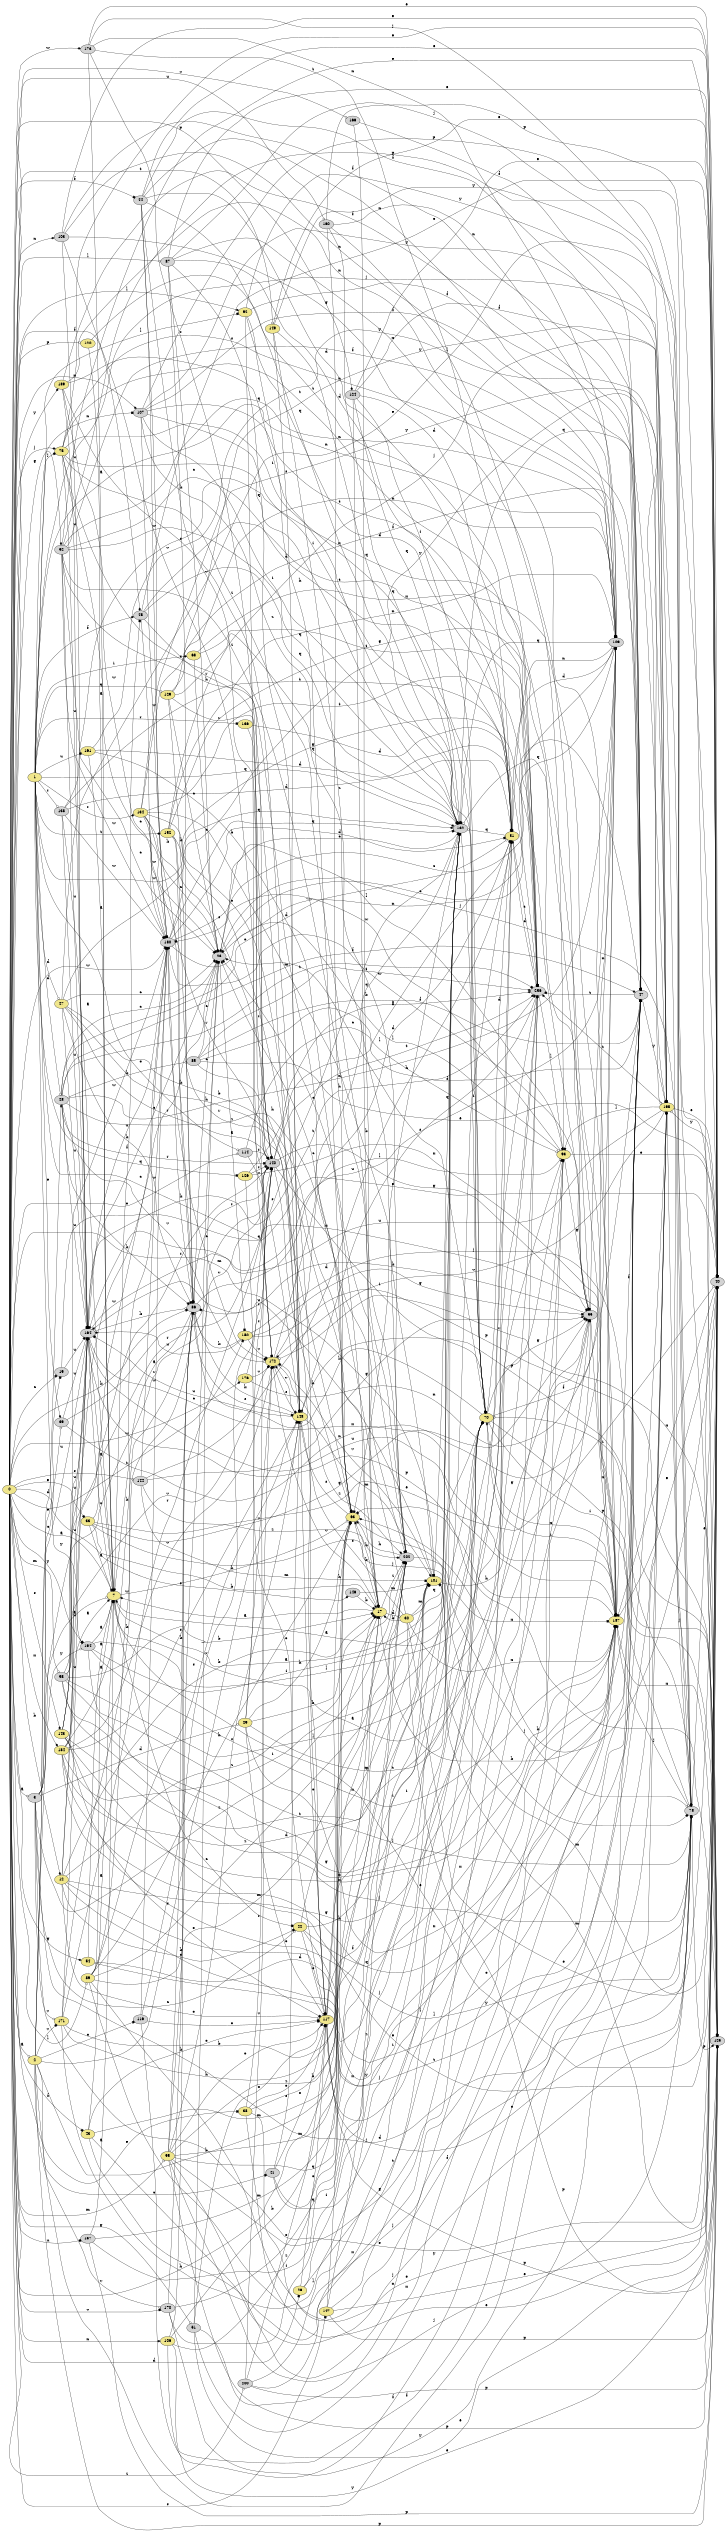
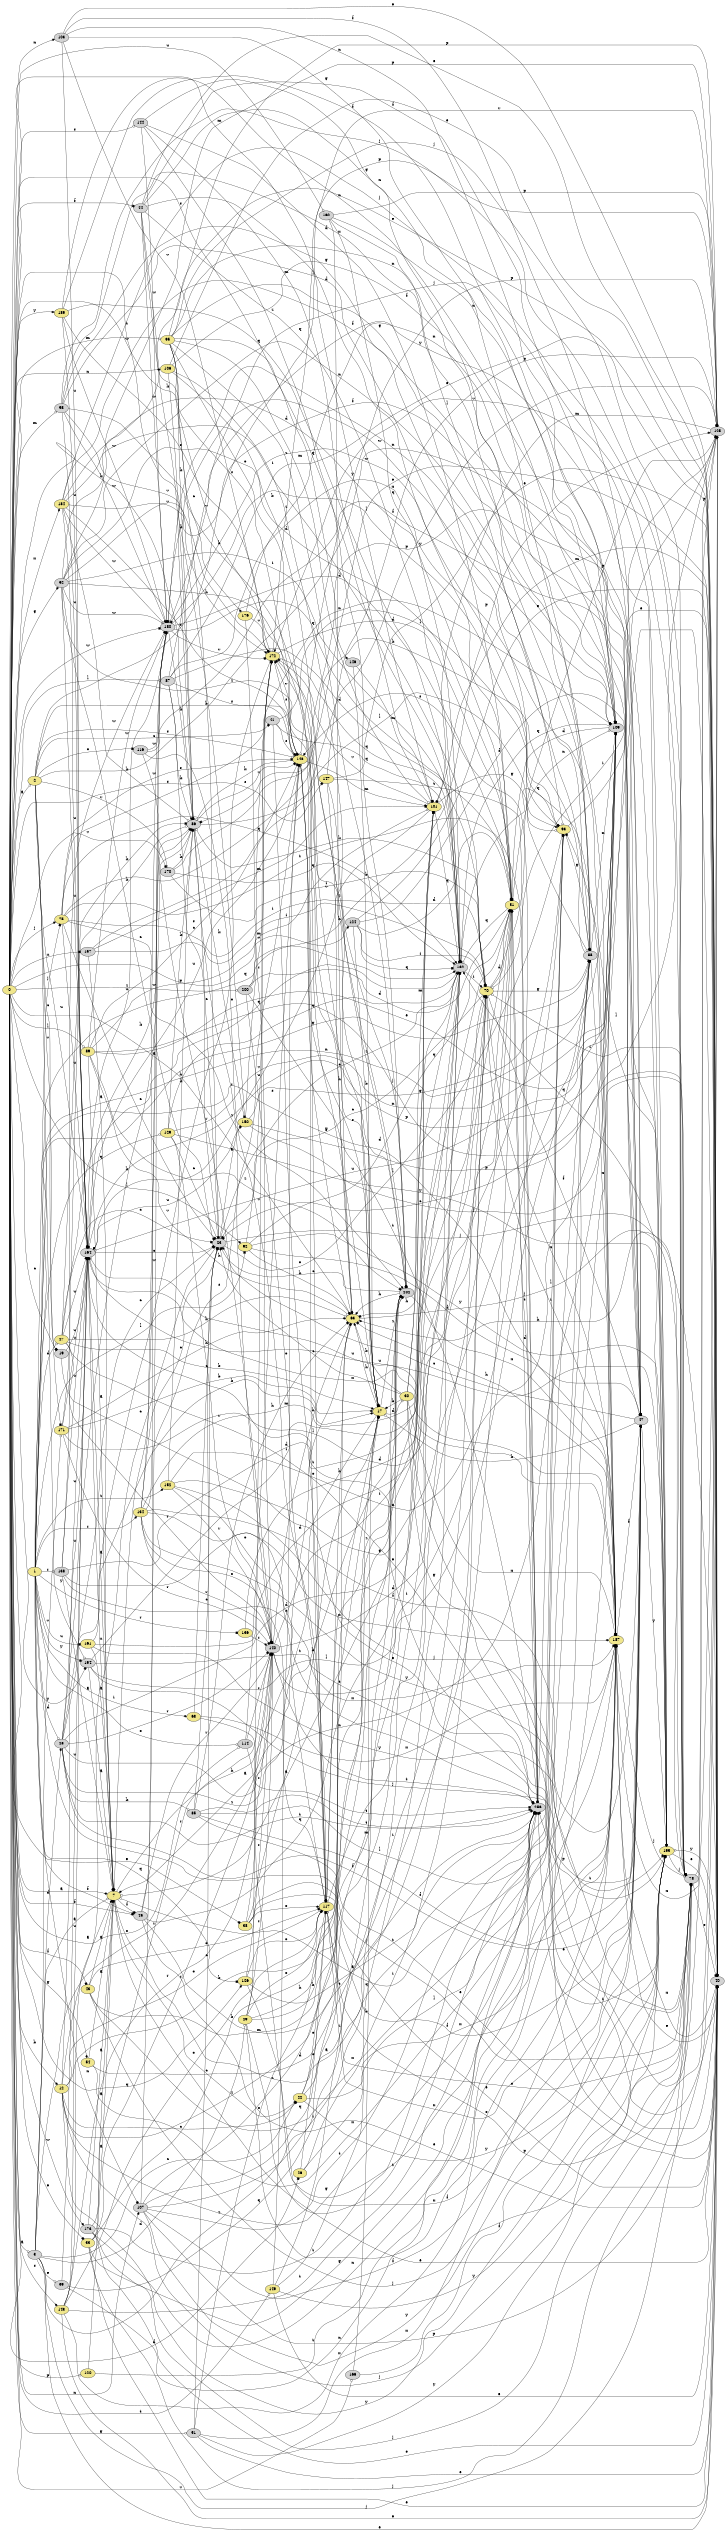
edge "1" -> "39": removed, label "e"
edge "256" -> "7": reversed
edge "0" -> "126": added, label "q"
